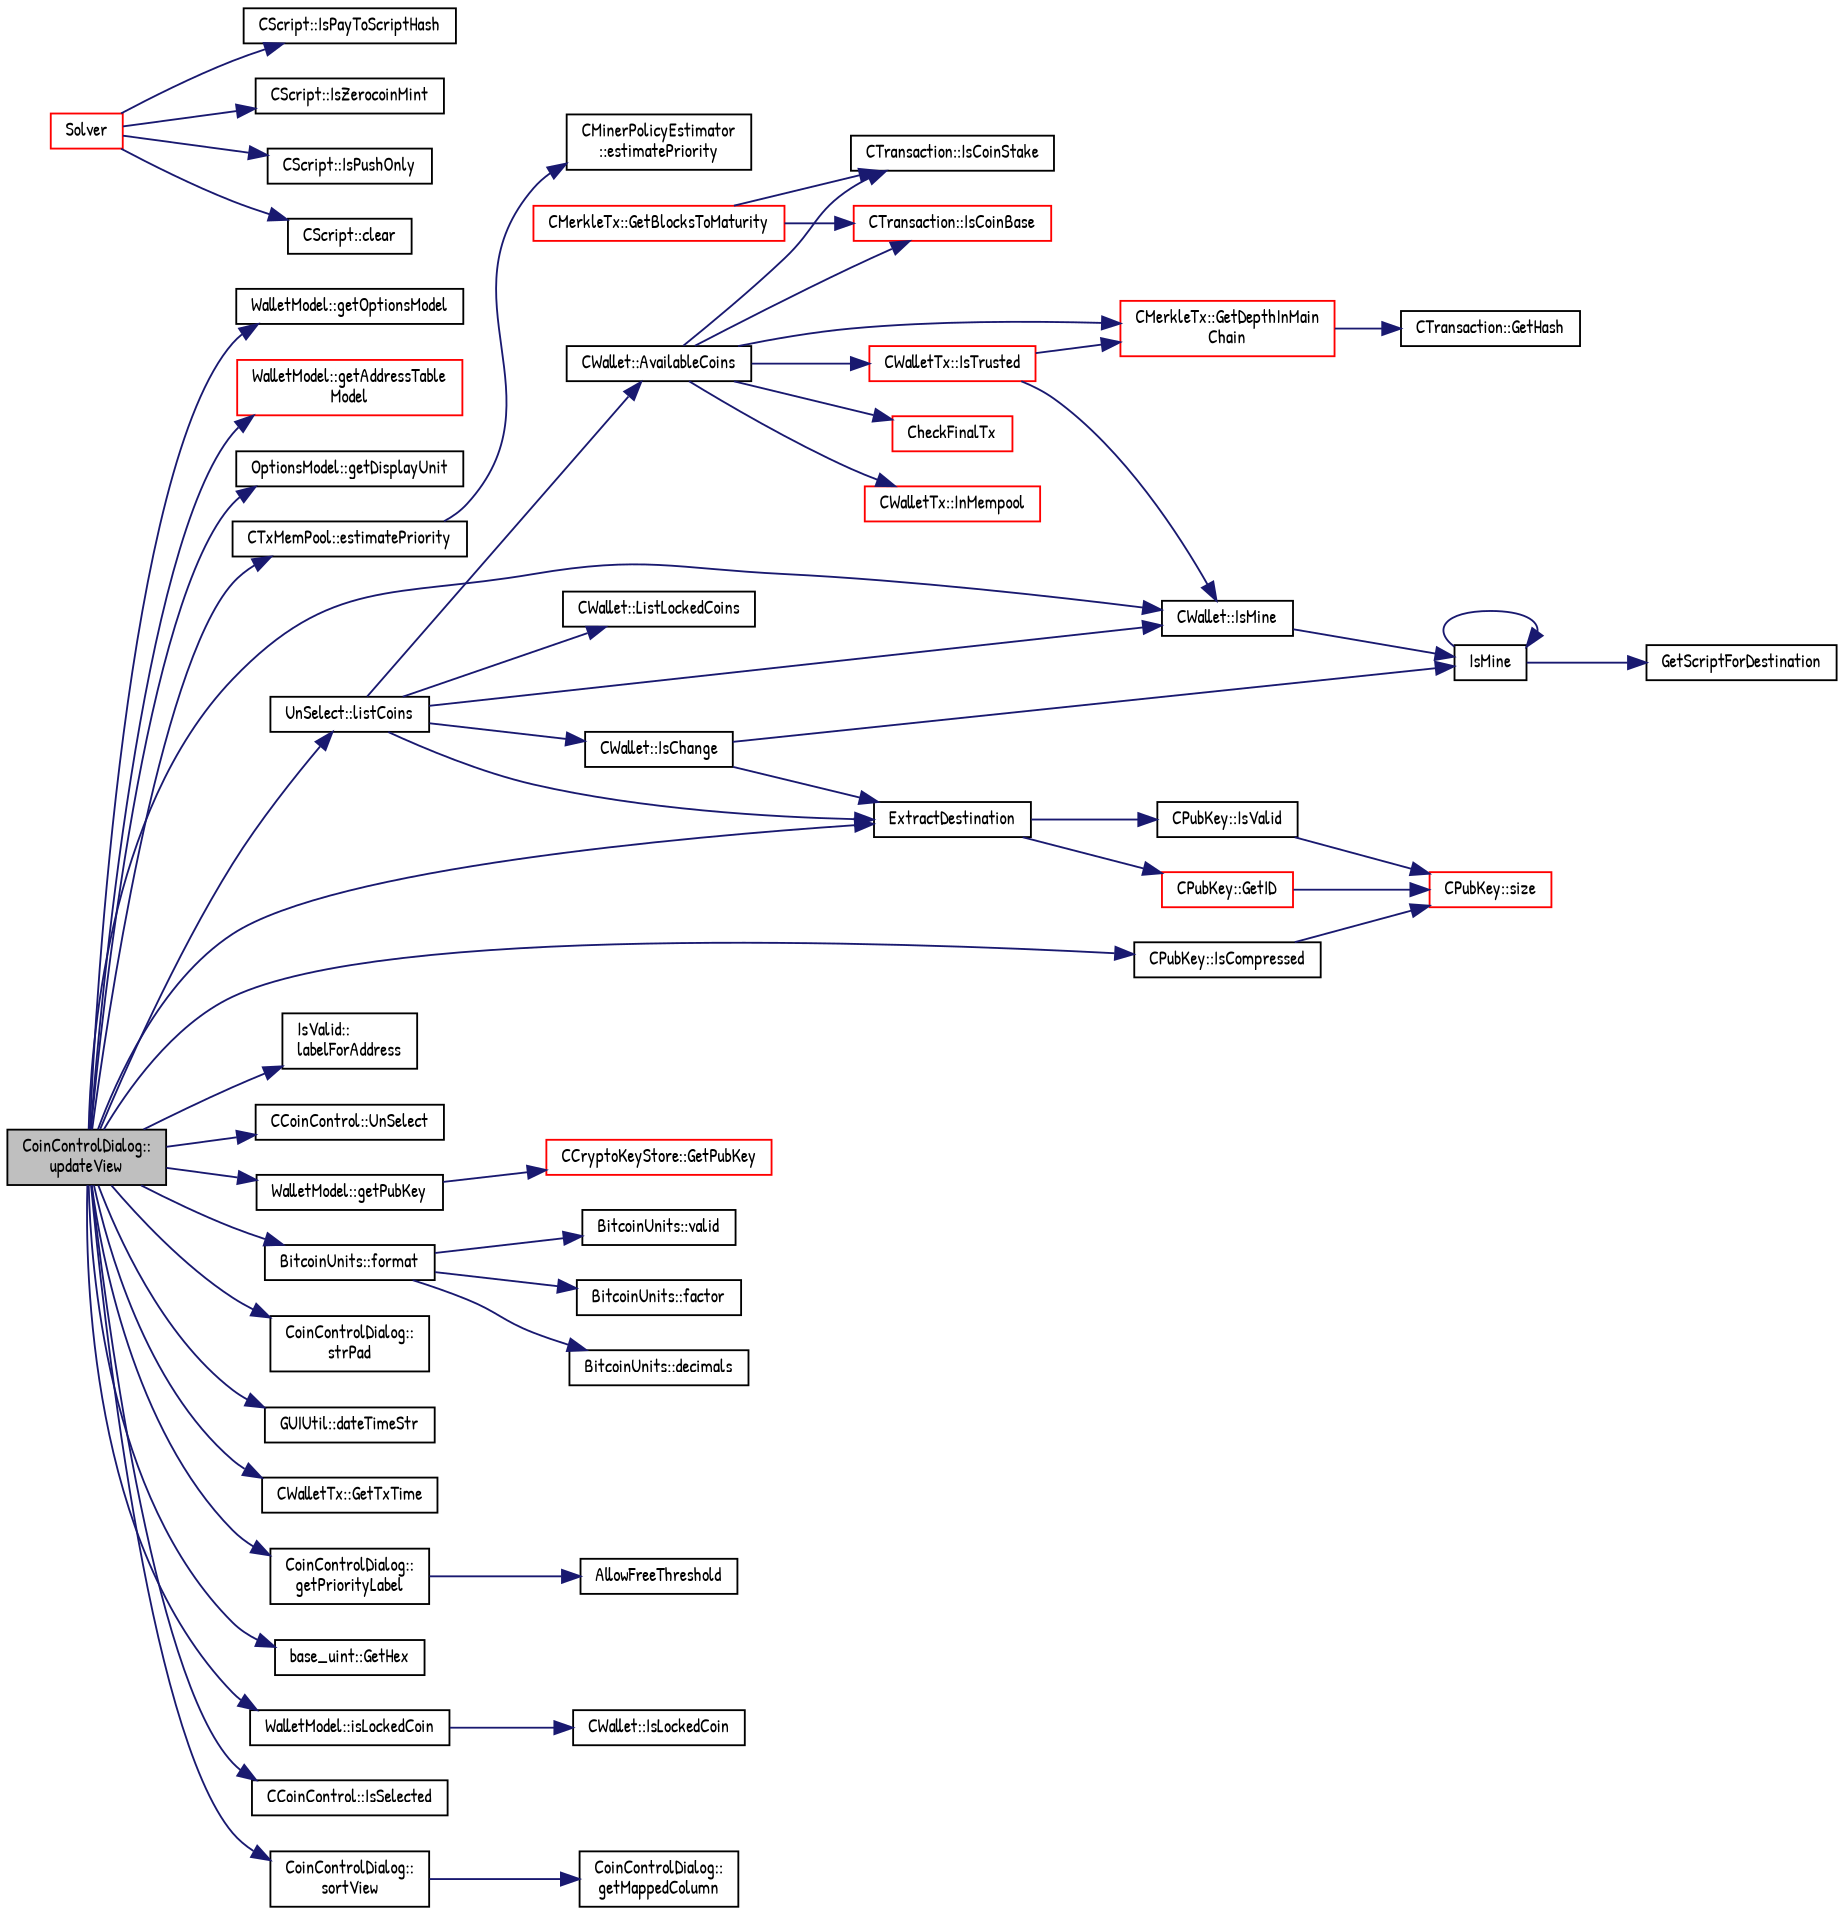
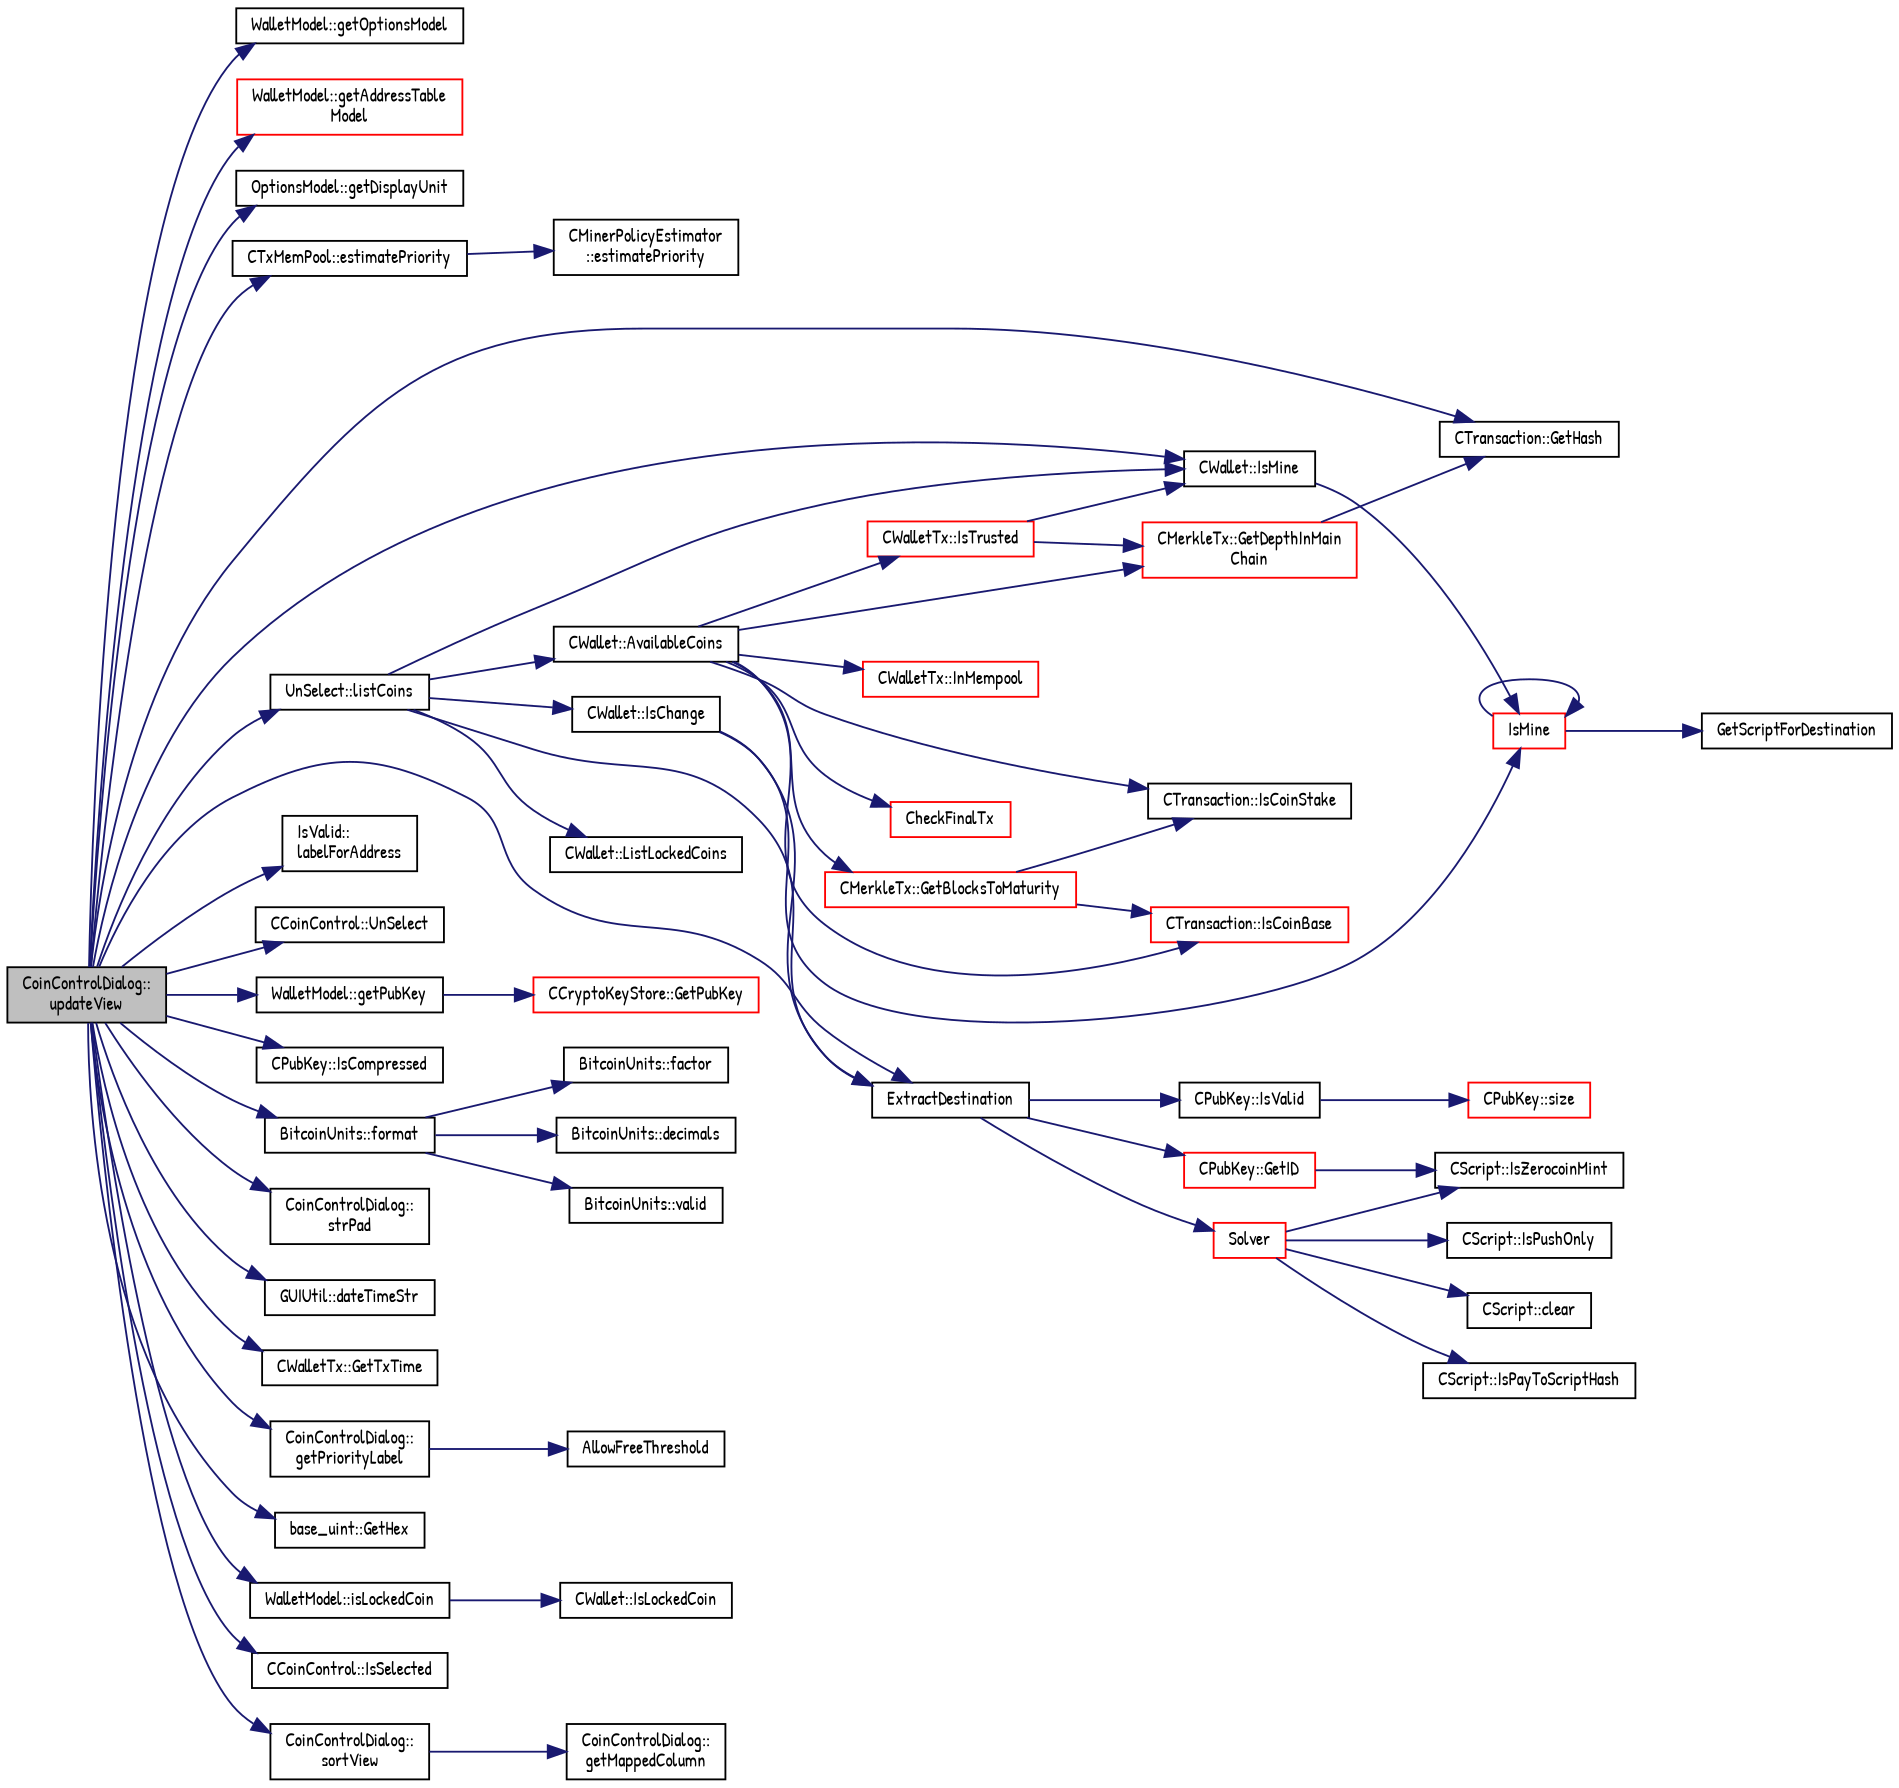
edge "CoinControlDialog:: updateView" -> "CTransaction::GetHash": added
node "IsMine": color black -> red
edge "CWallet::AvailableCoins" -> "CMerkleTx::GetBlocksToMaturity": added
edge "CPubKey::GetID" -> "CPubKey::size": now "CPubKey::GetID" -> "CScript::IsZerocoinMint"
edge "CPubKey::IsCompressed" -> "CPubKey::size": removed
edge "ExtractDestination" -> "Solver": added
